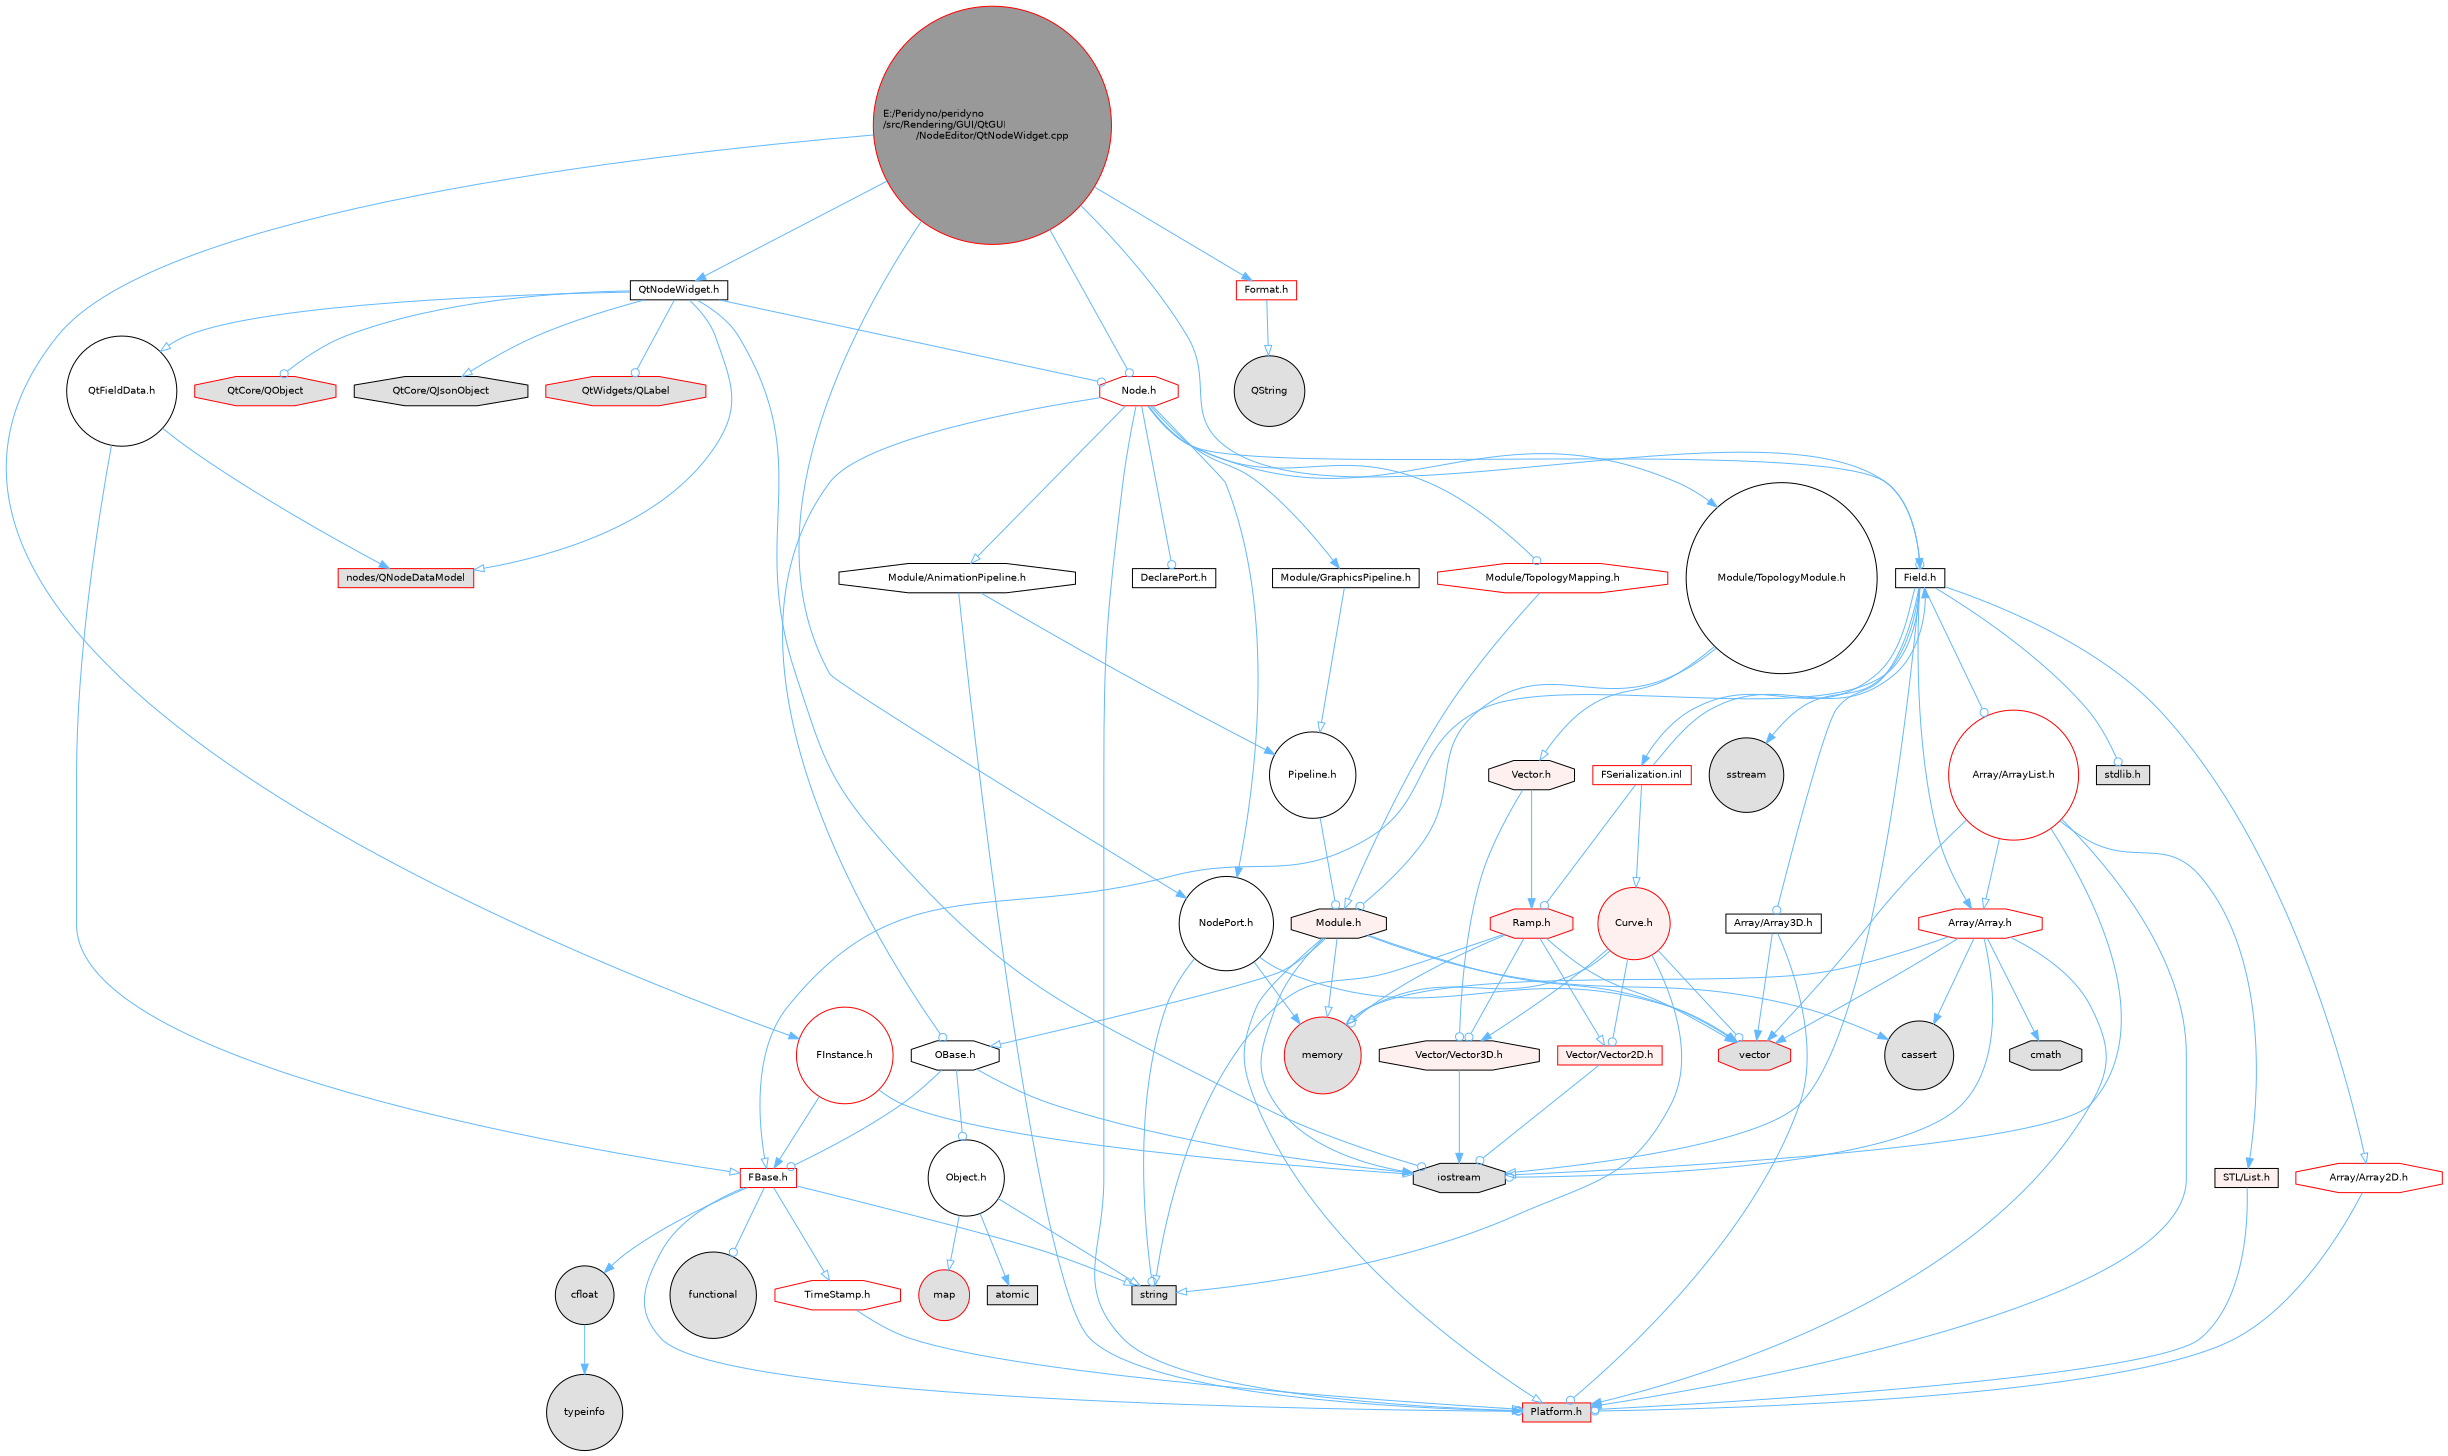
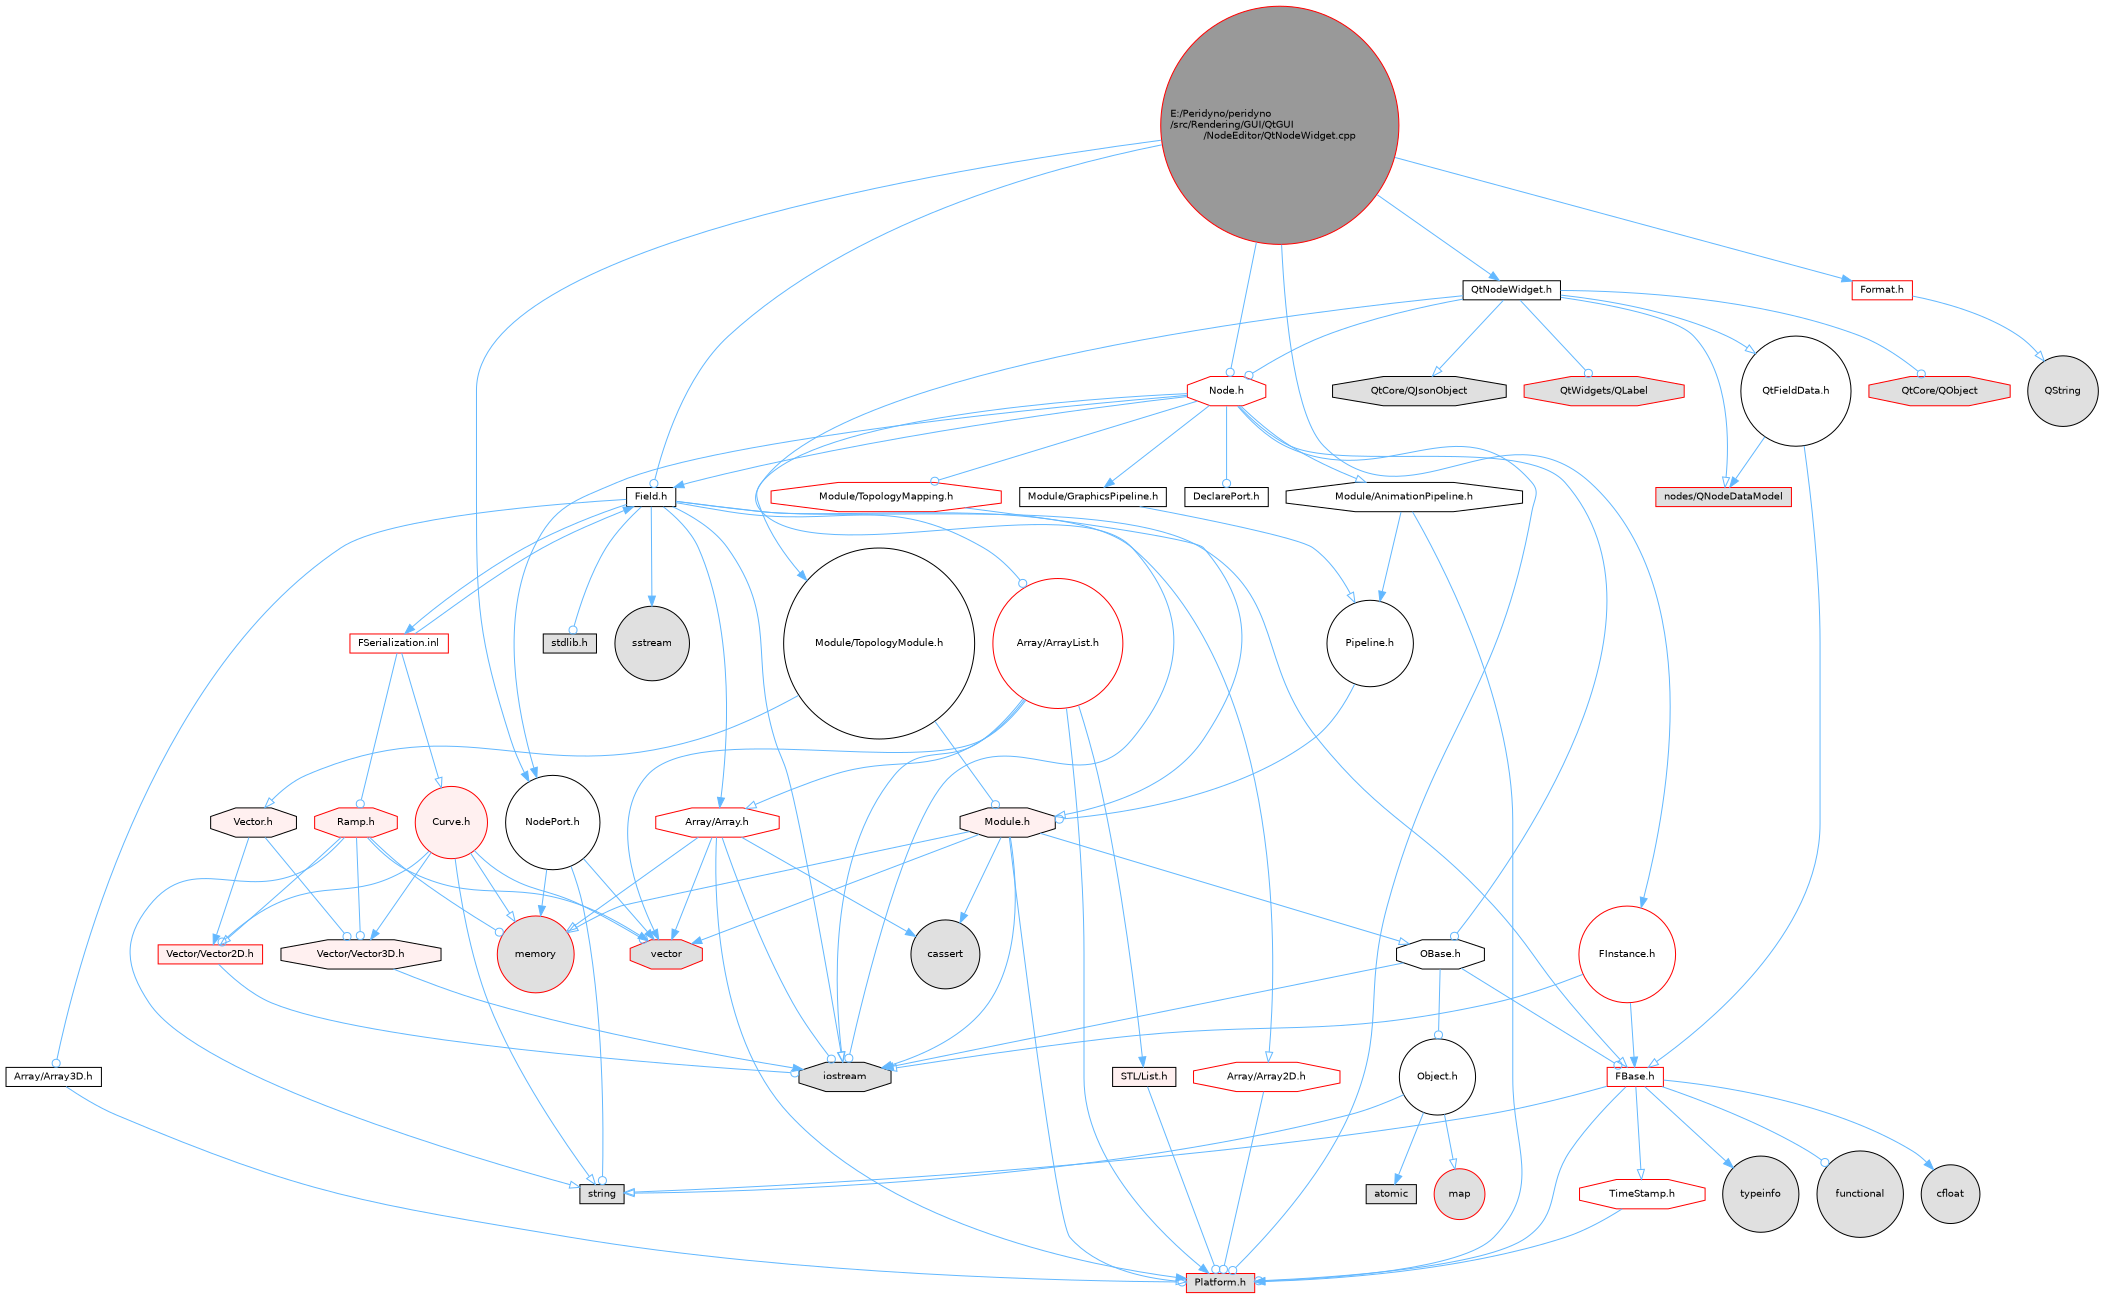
edge "Vector.h" -> "Ramp.h": now "Vector.h" -> "Vector/Vector2D.h"
edge "Array/Array3D.h" -> "vector": removed
node "cmath": removed
edge "cfloat" -> "typeinfo": now "FBase.h" -> "typeinfo"
